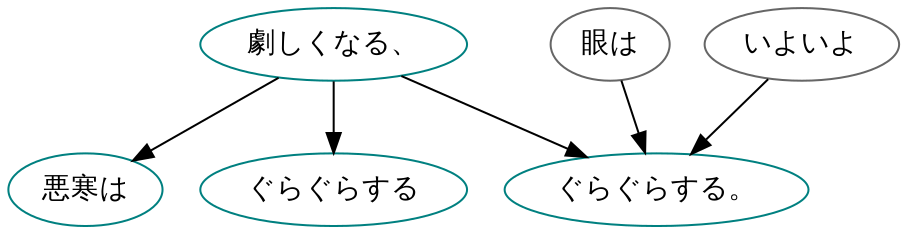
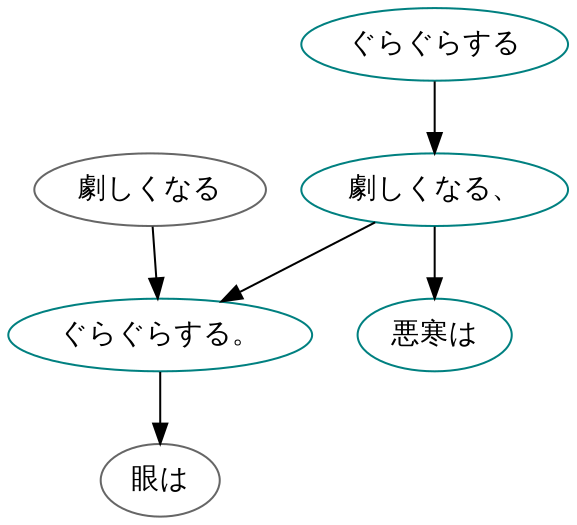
node "いよいよ": label "いよいよ" -> "劇しくなる"
edge "劇しくなる、" -> "ぐらぐらする": reversed
edge "眼は" -> "ぐらぐらする。": reversed
